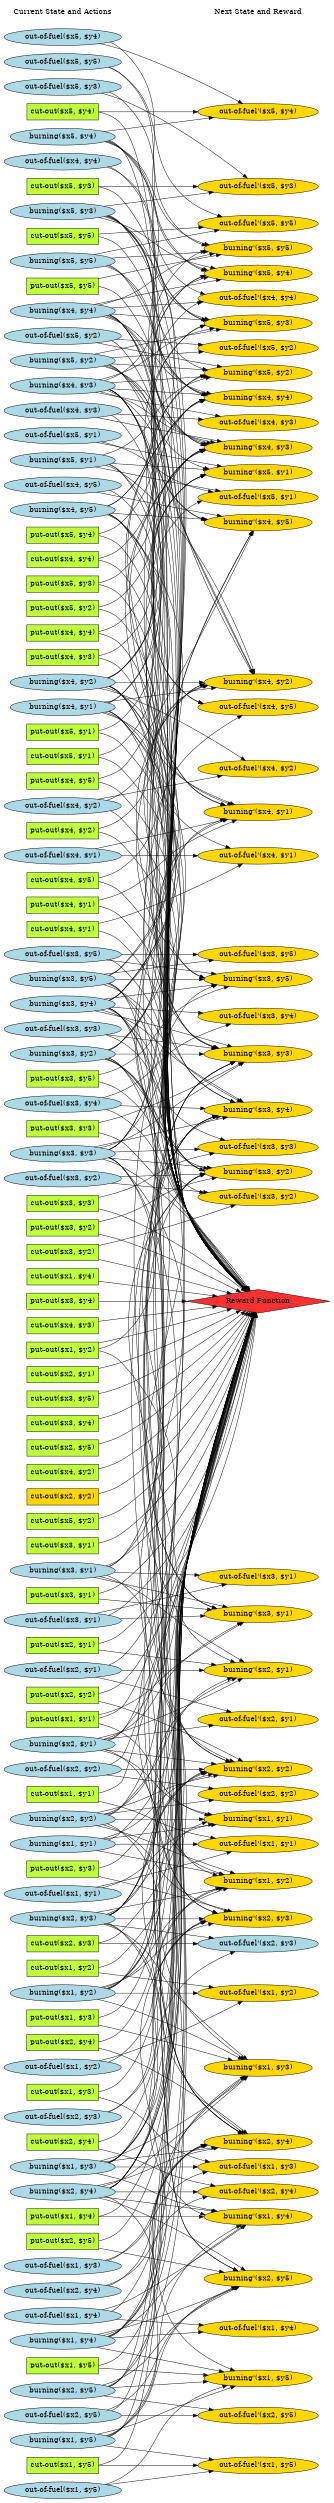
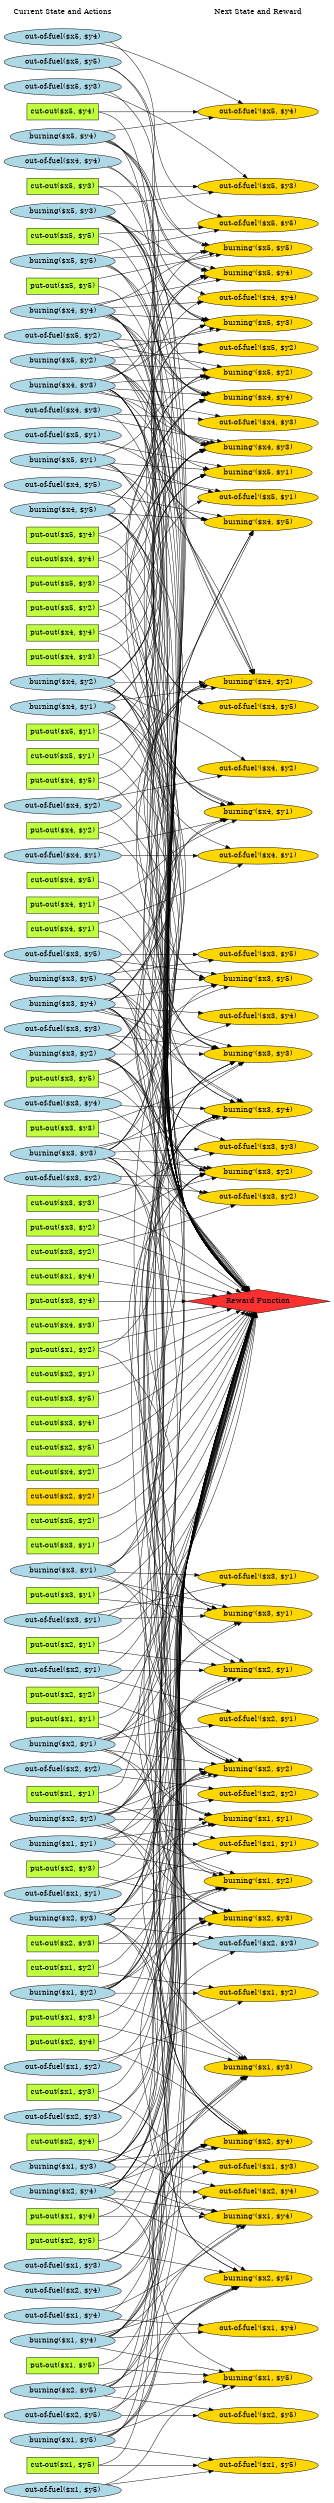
edge "cut-out($x4, $y5)" -> "out-of-fuel'($x4, $y5)": removed
edge "put-out($x1, $y1)" -> "burning'($x3, $y1)": now "burning($x2, $y2)" -> "burning'($x3, $y1)"
